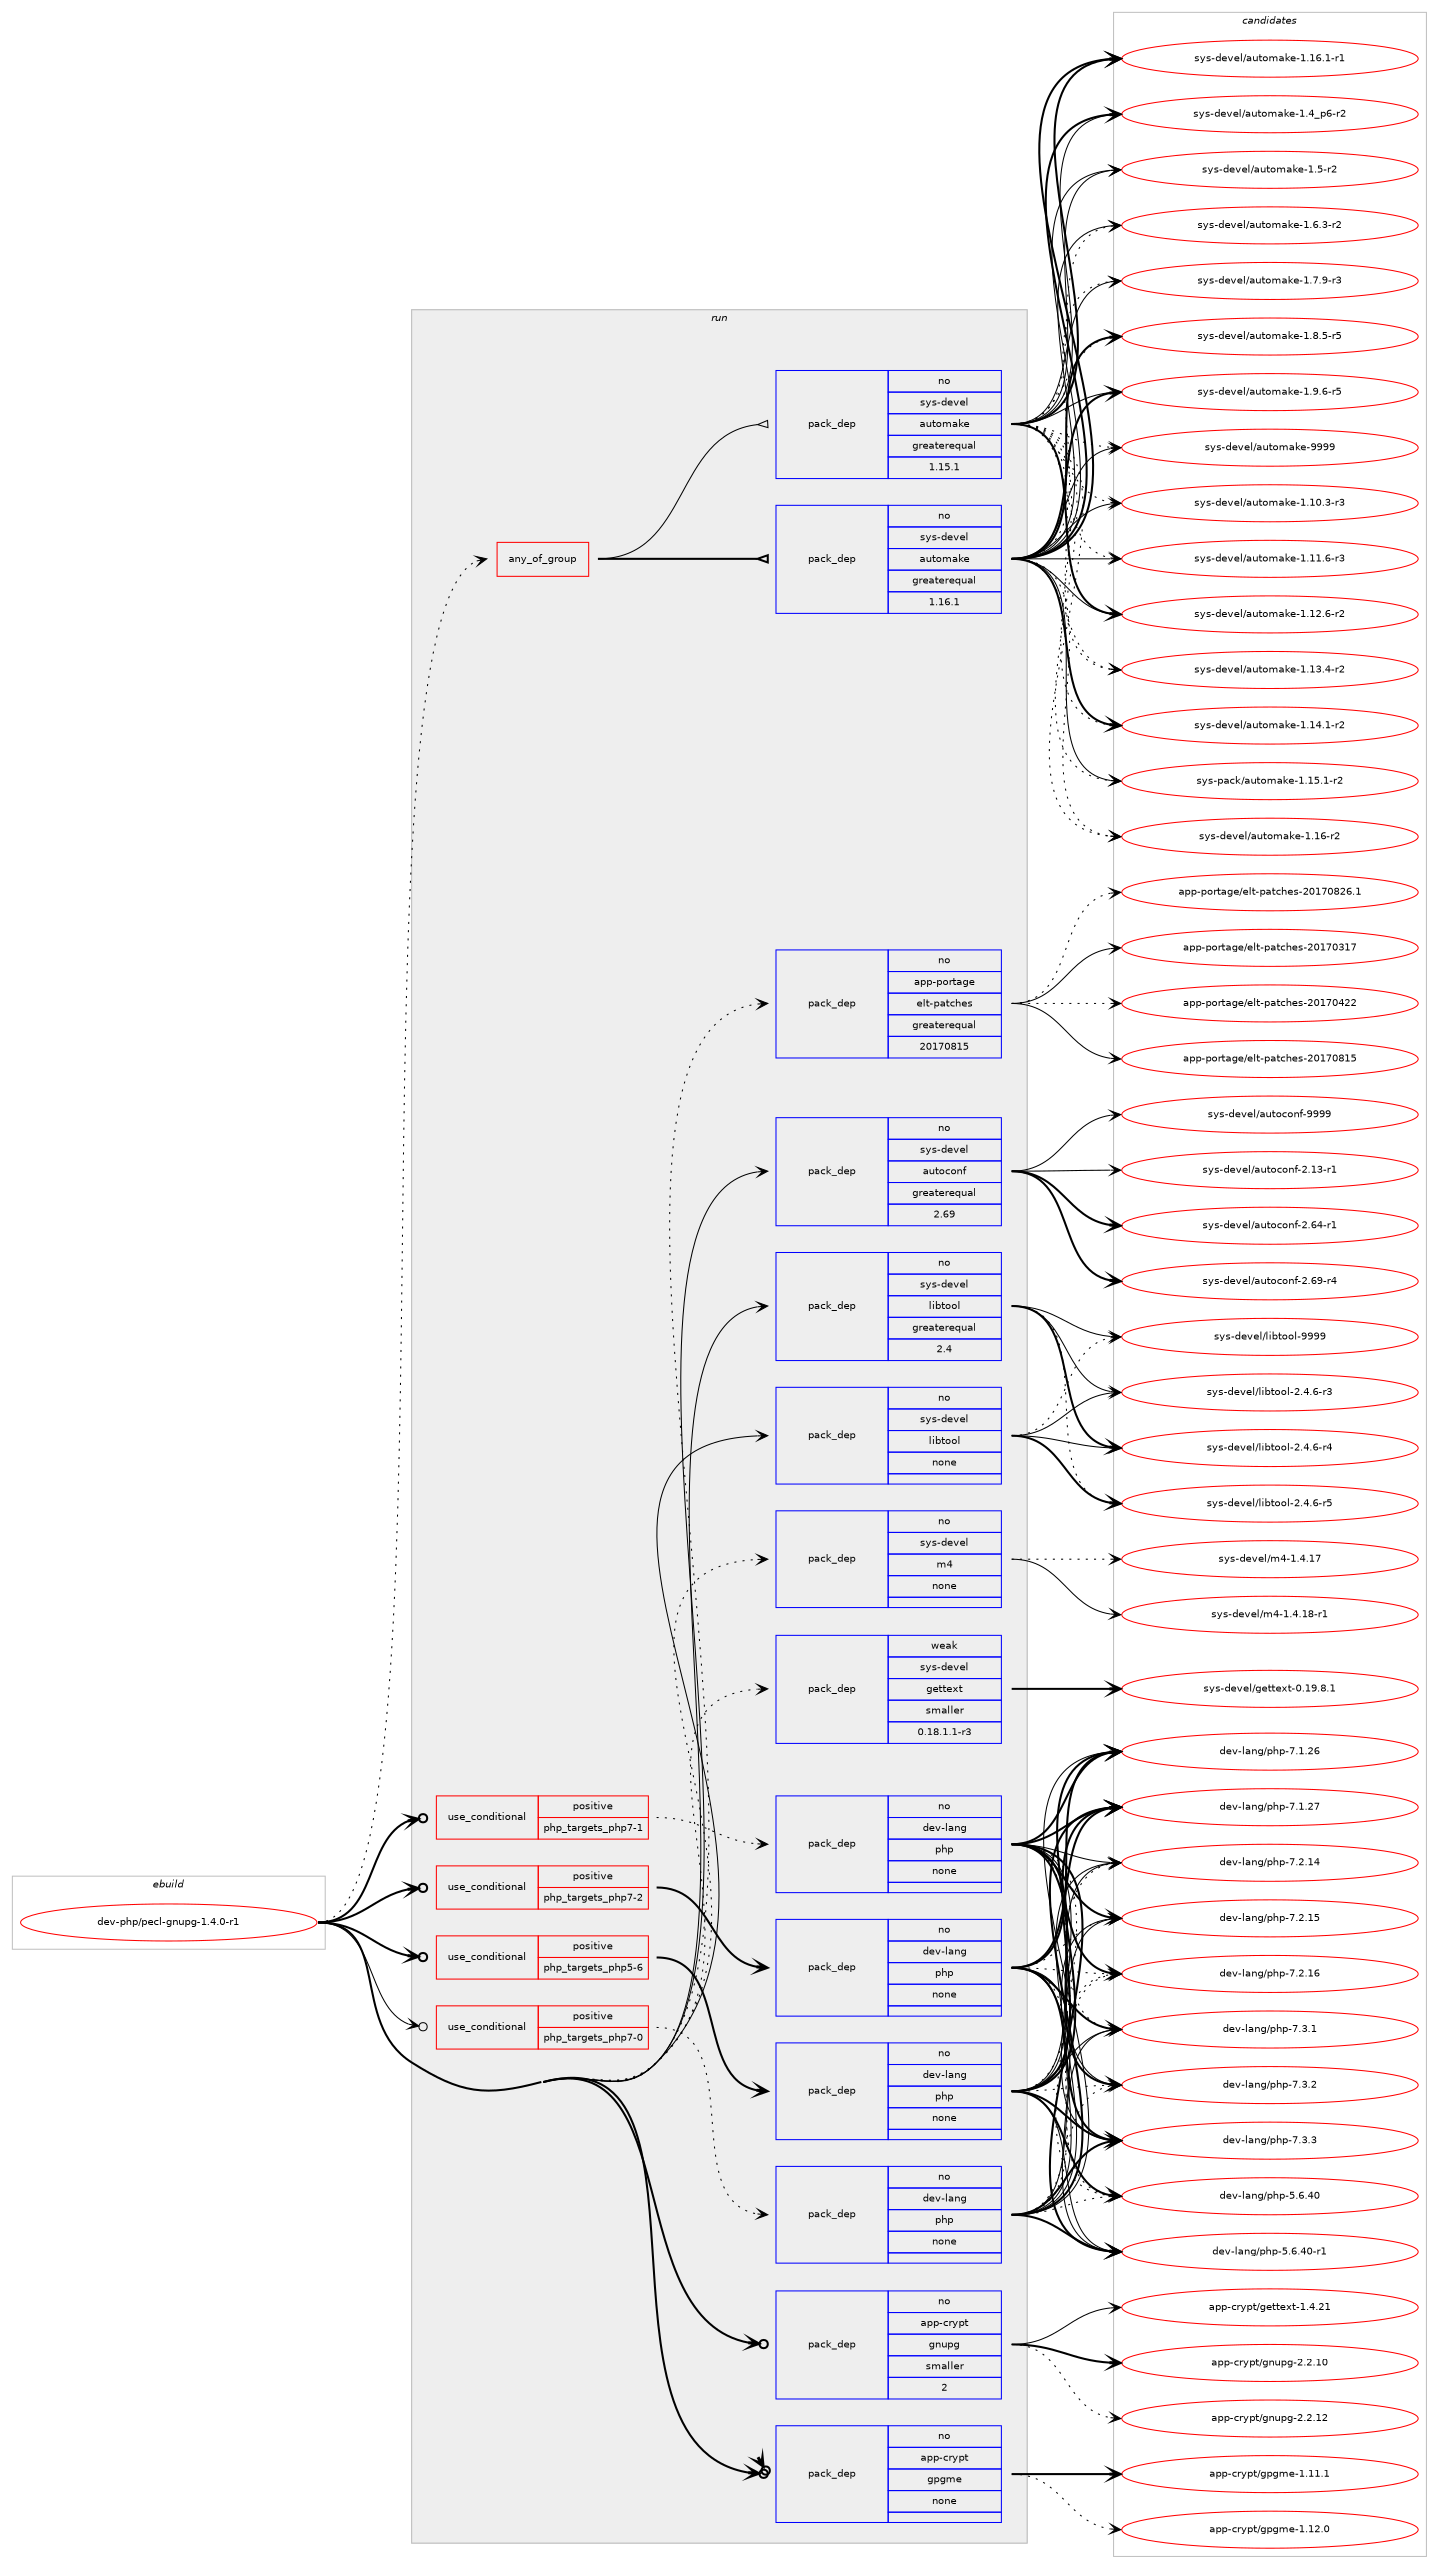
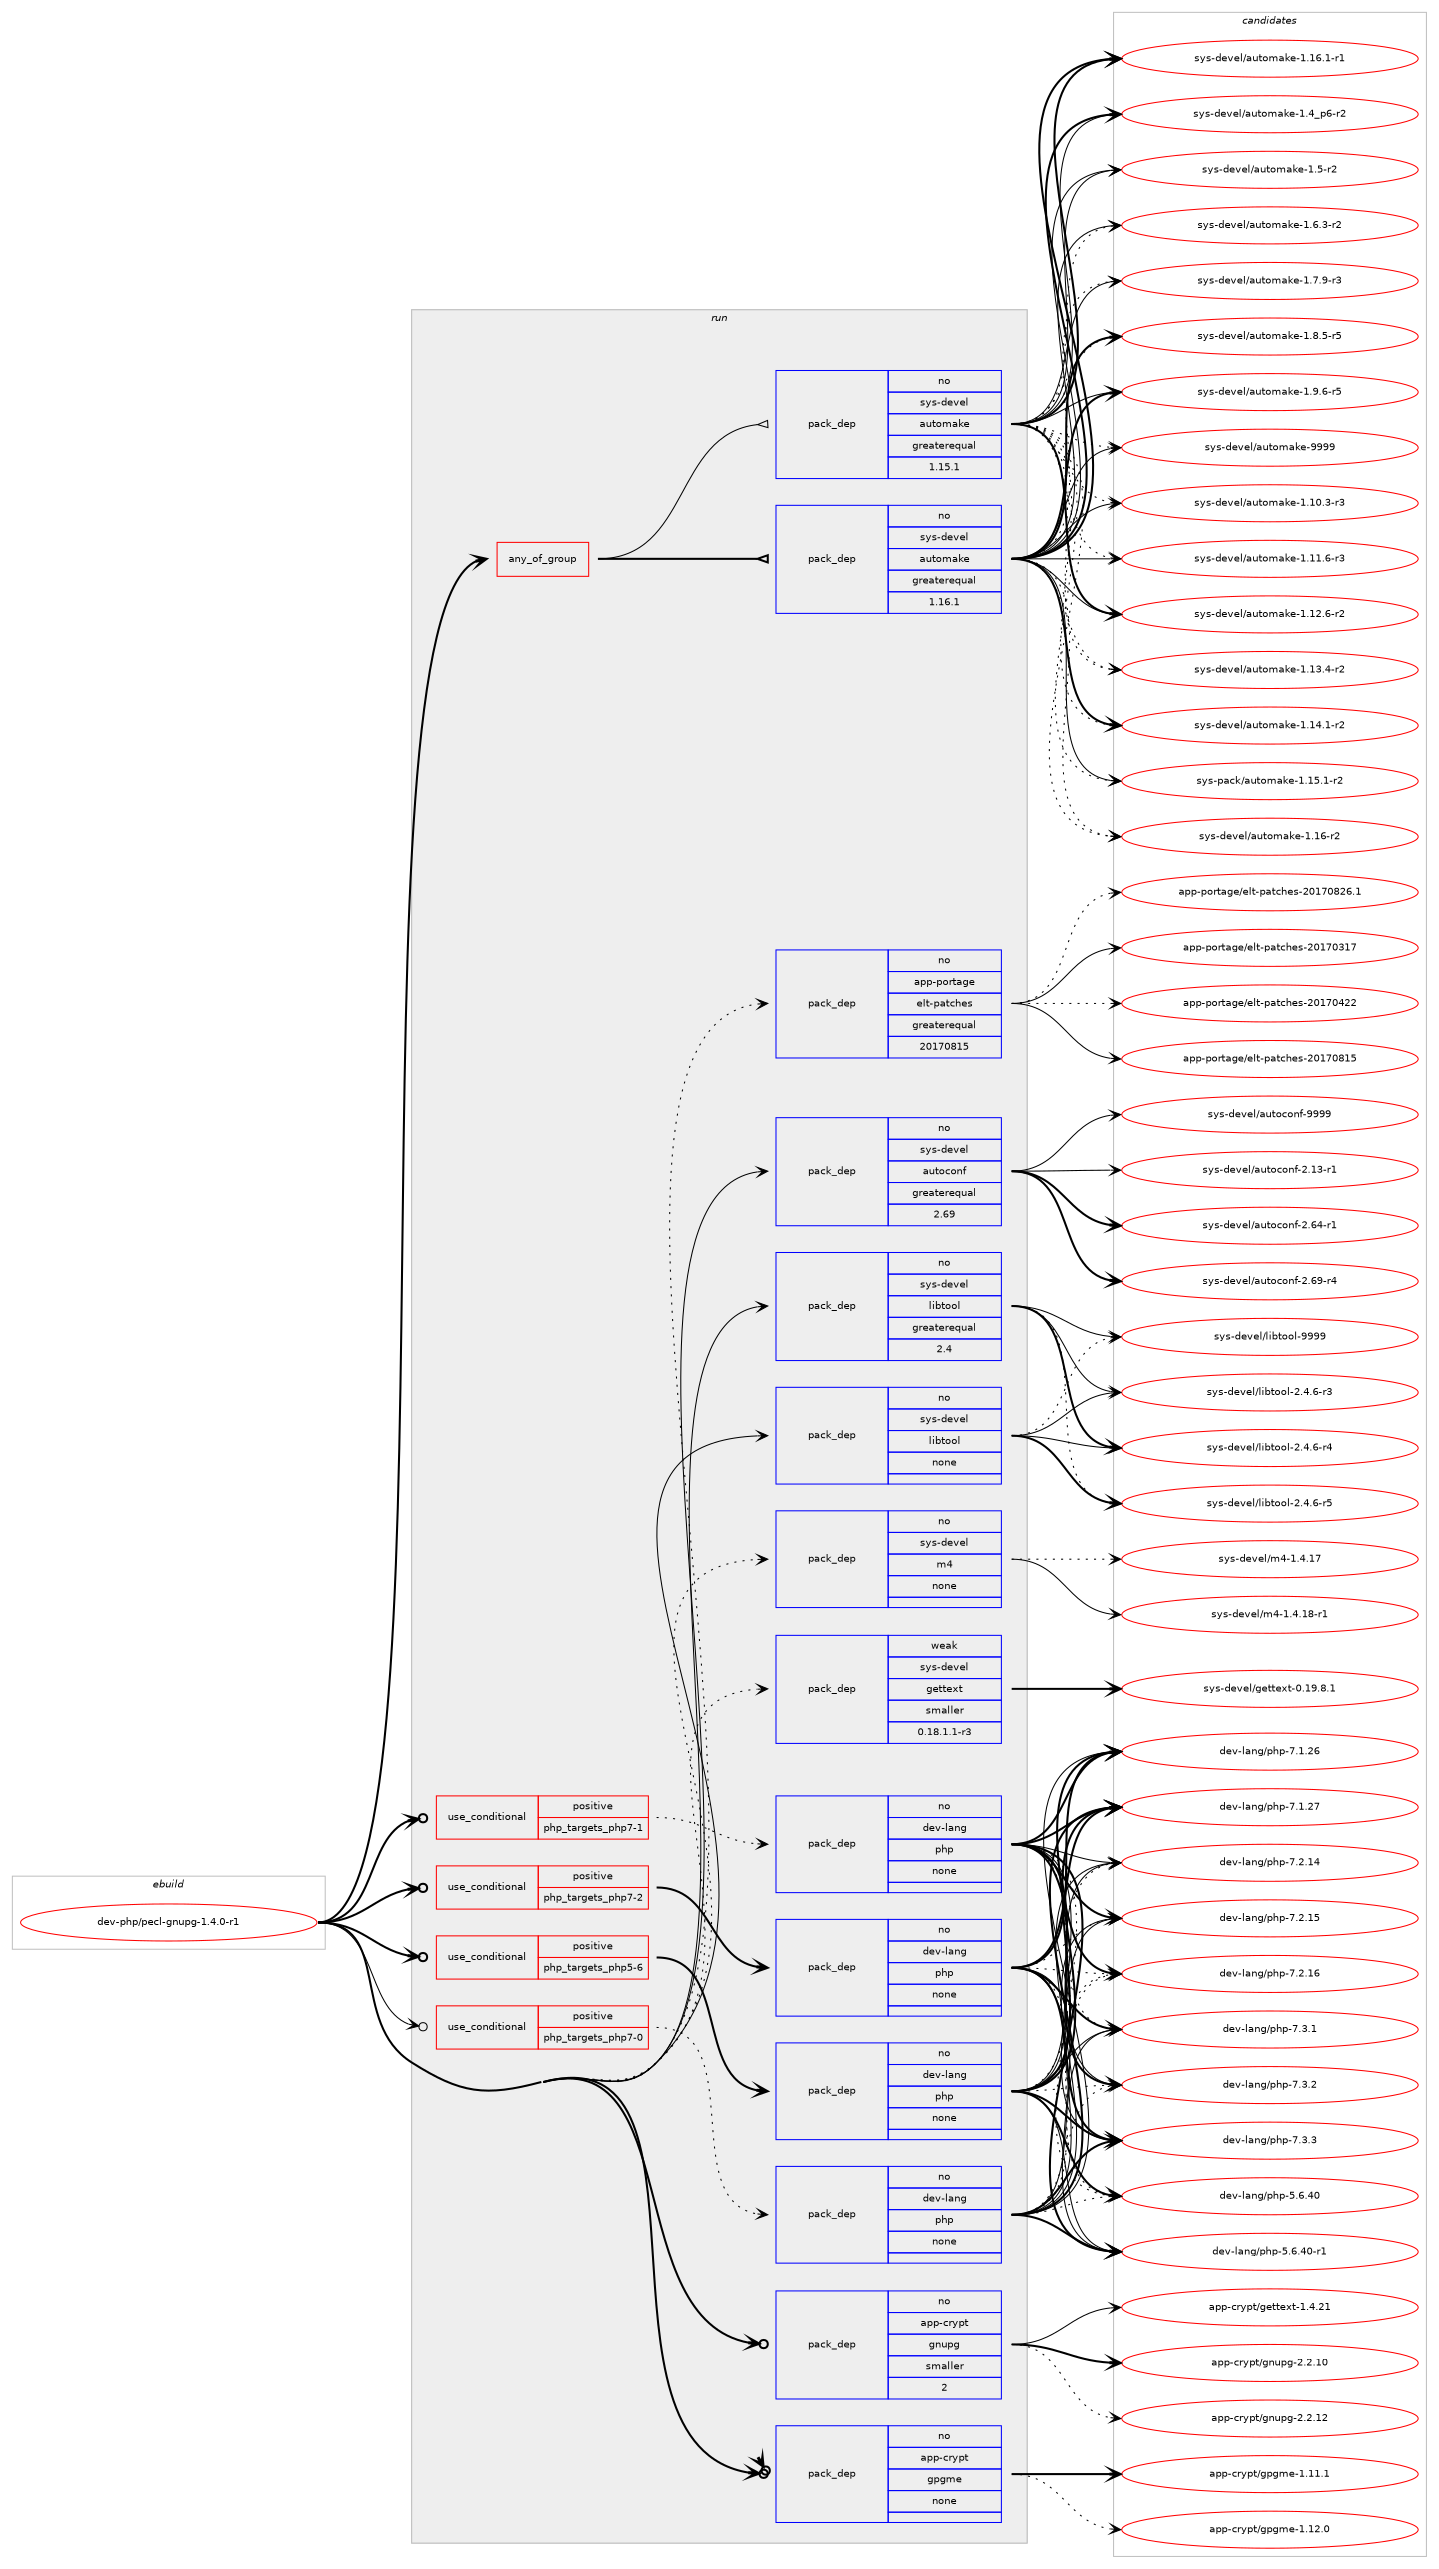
edge "dev-php/pecl-gnupg-1.4.0-r1" -> "any_of_group": style dotted -> bold
